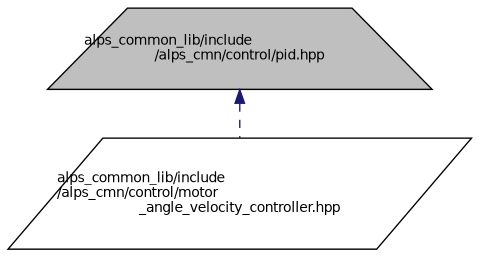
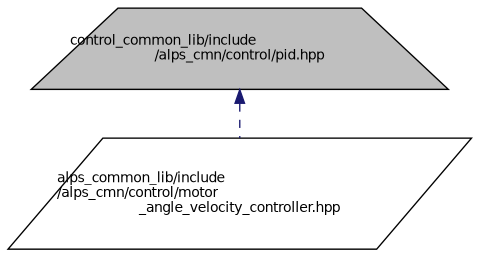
node "alps_common_lib/include /alps_cmn/control/pid.hpp": label "alps_common_lib/include /alps_cmn/control/pid.hpp" -> "control_common_lib/include /alps_cmn/control/pid.hpp"
